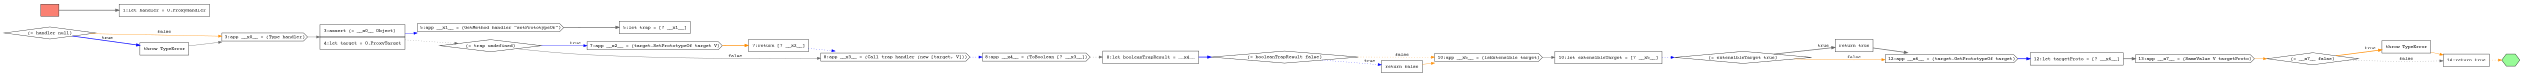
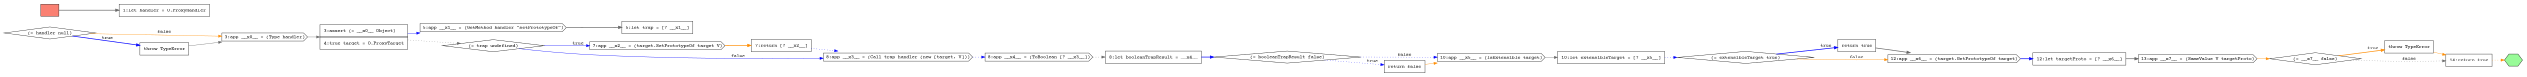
node "3:assert (= __x0__ Object)": text "4:let target = O.ProxyTarget" -> "4:true target = O.ProxyTarget"
edge "(= extensibleTarget true)" -> "return true": color gray40 -> blue
edge "(= trap undefined)" -> "8:app __x3__ = (Call trap handler (new [target, V]))": color gray40 -> blue
edge "(= booleanTrapResult false)" -> "10:app __x5__ = (IsExtensible target)": color darkorange -> blue
